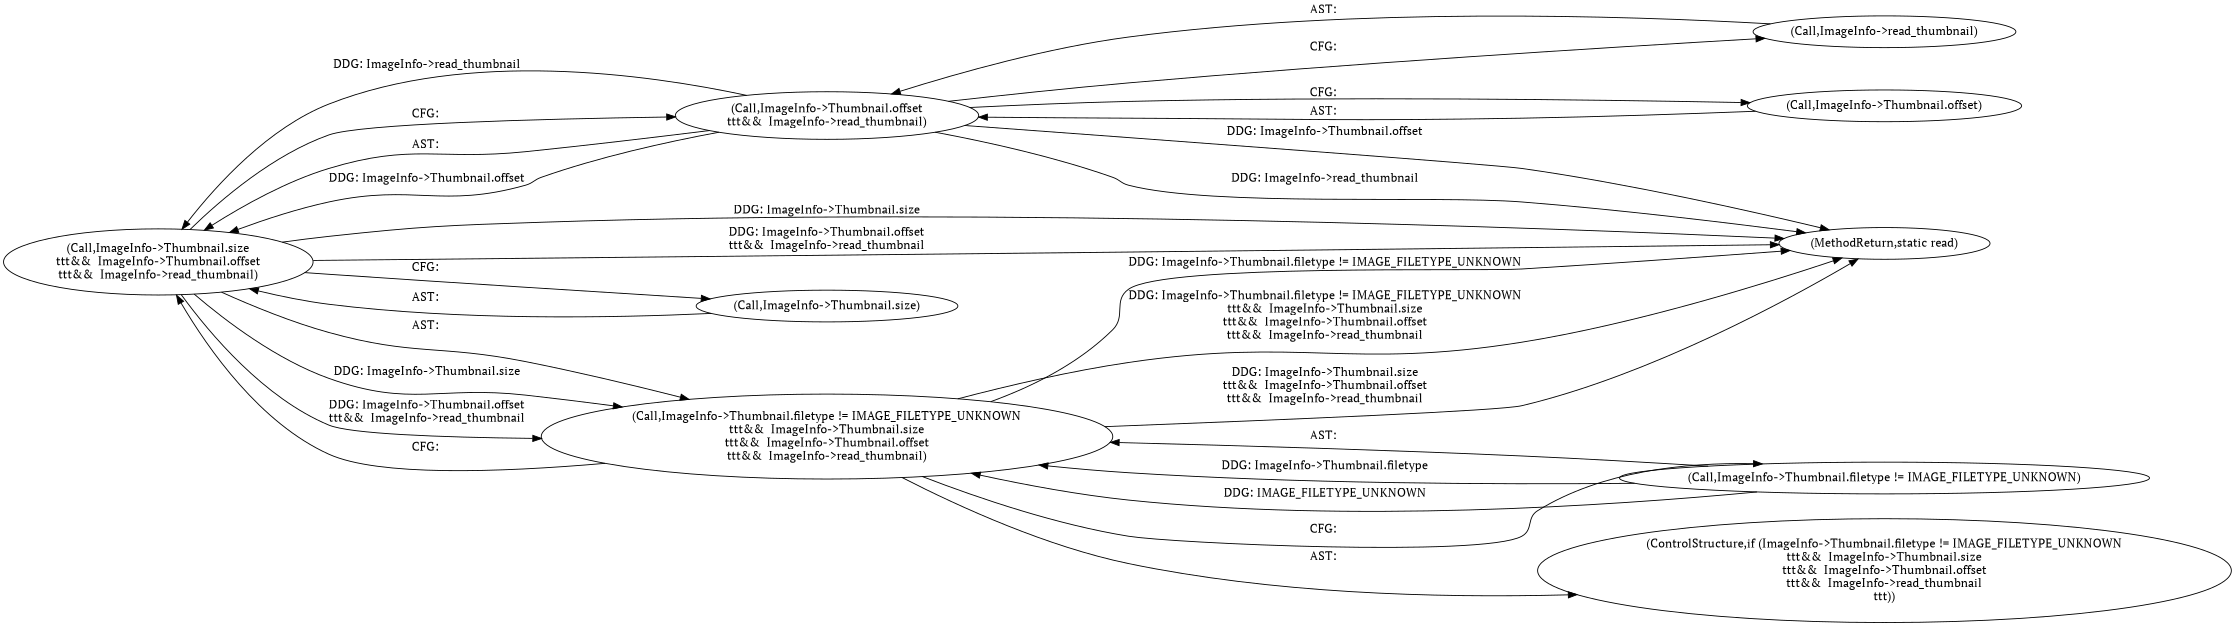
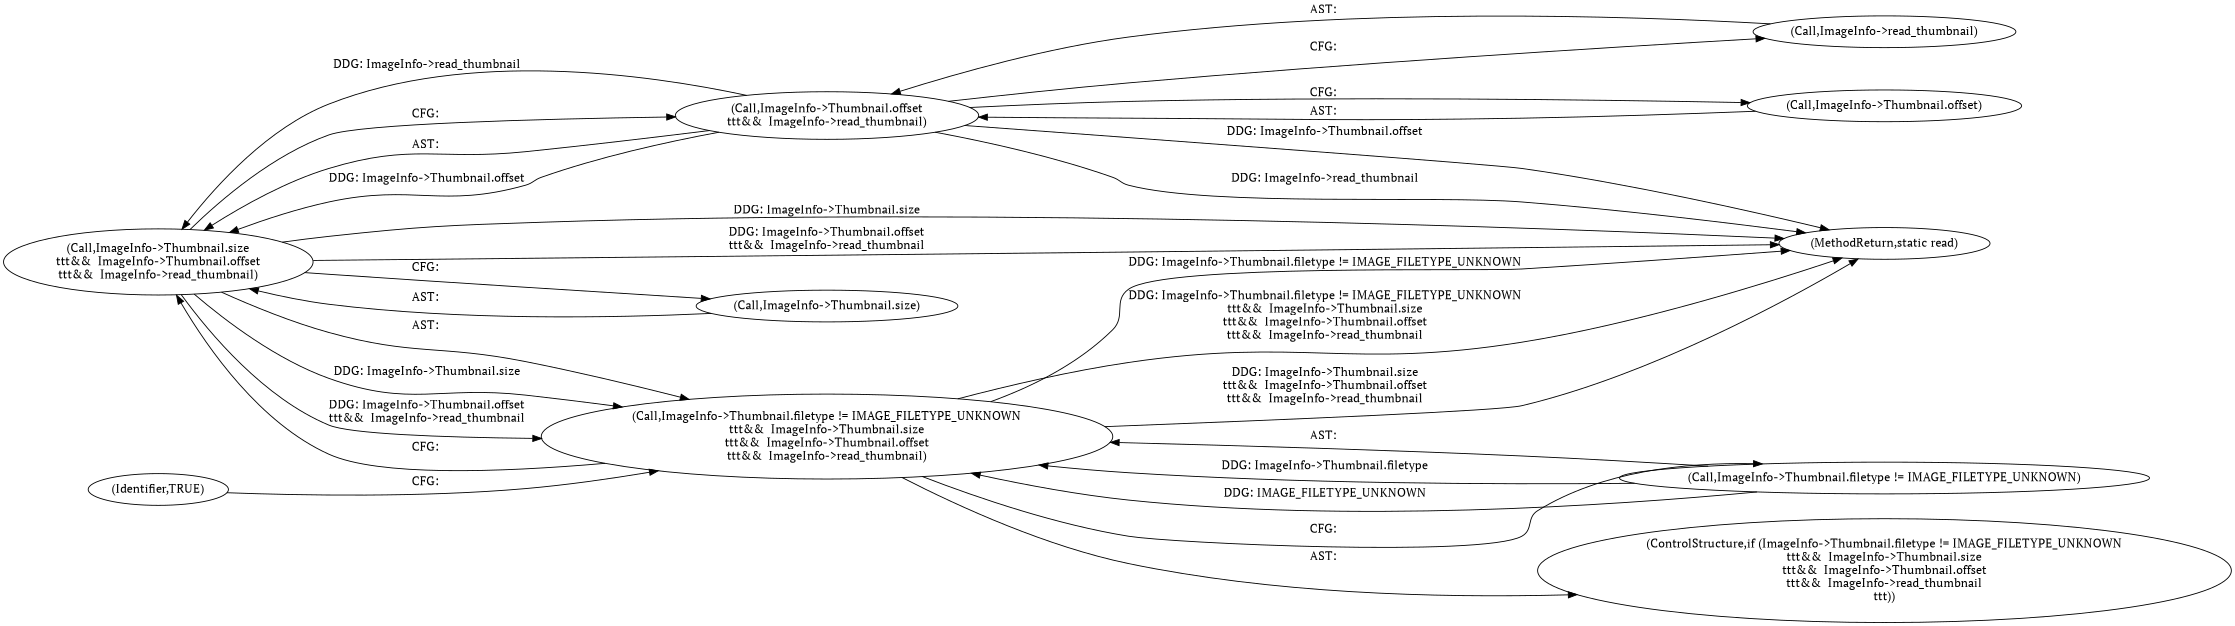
node "(Identifier,TRUE)": added
